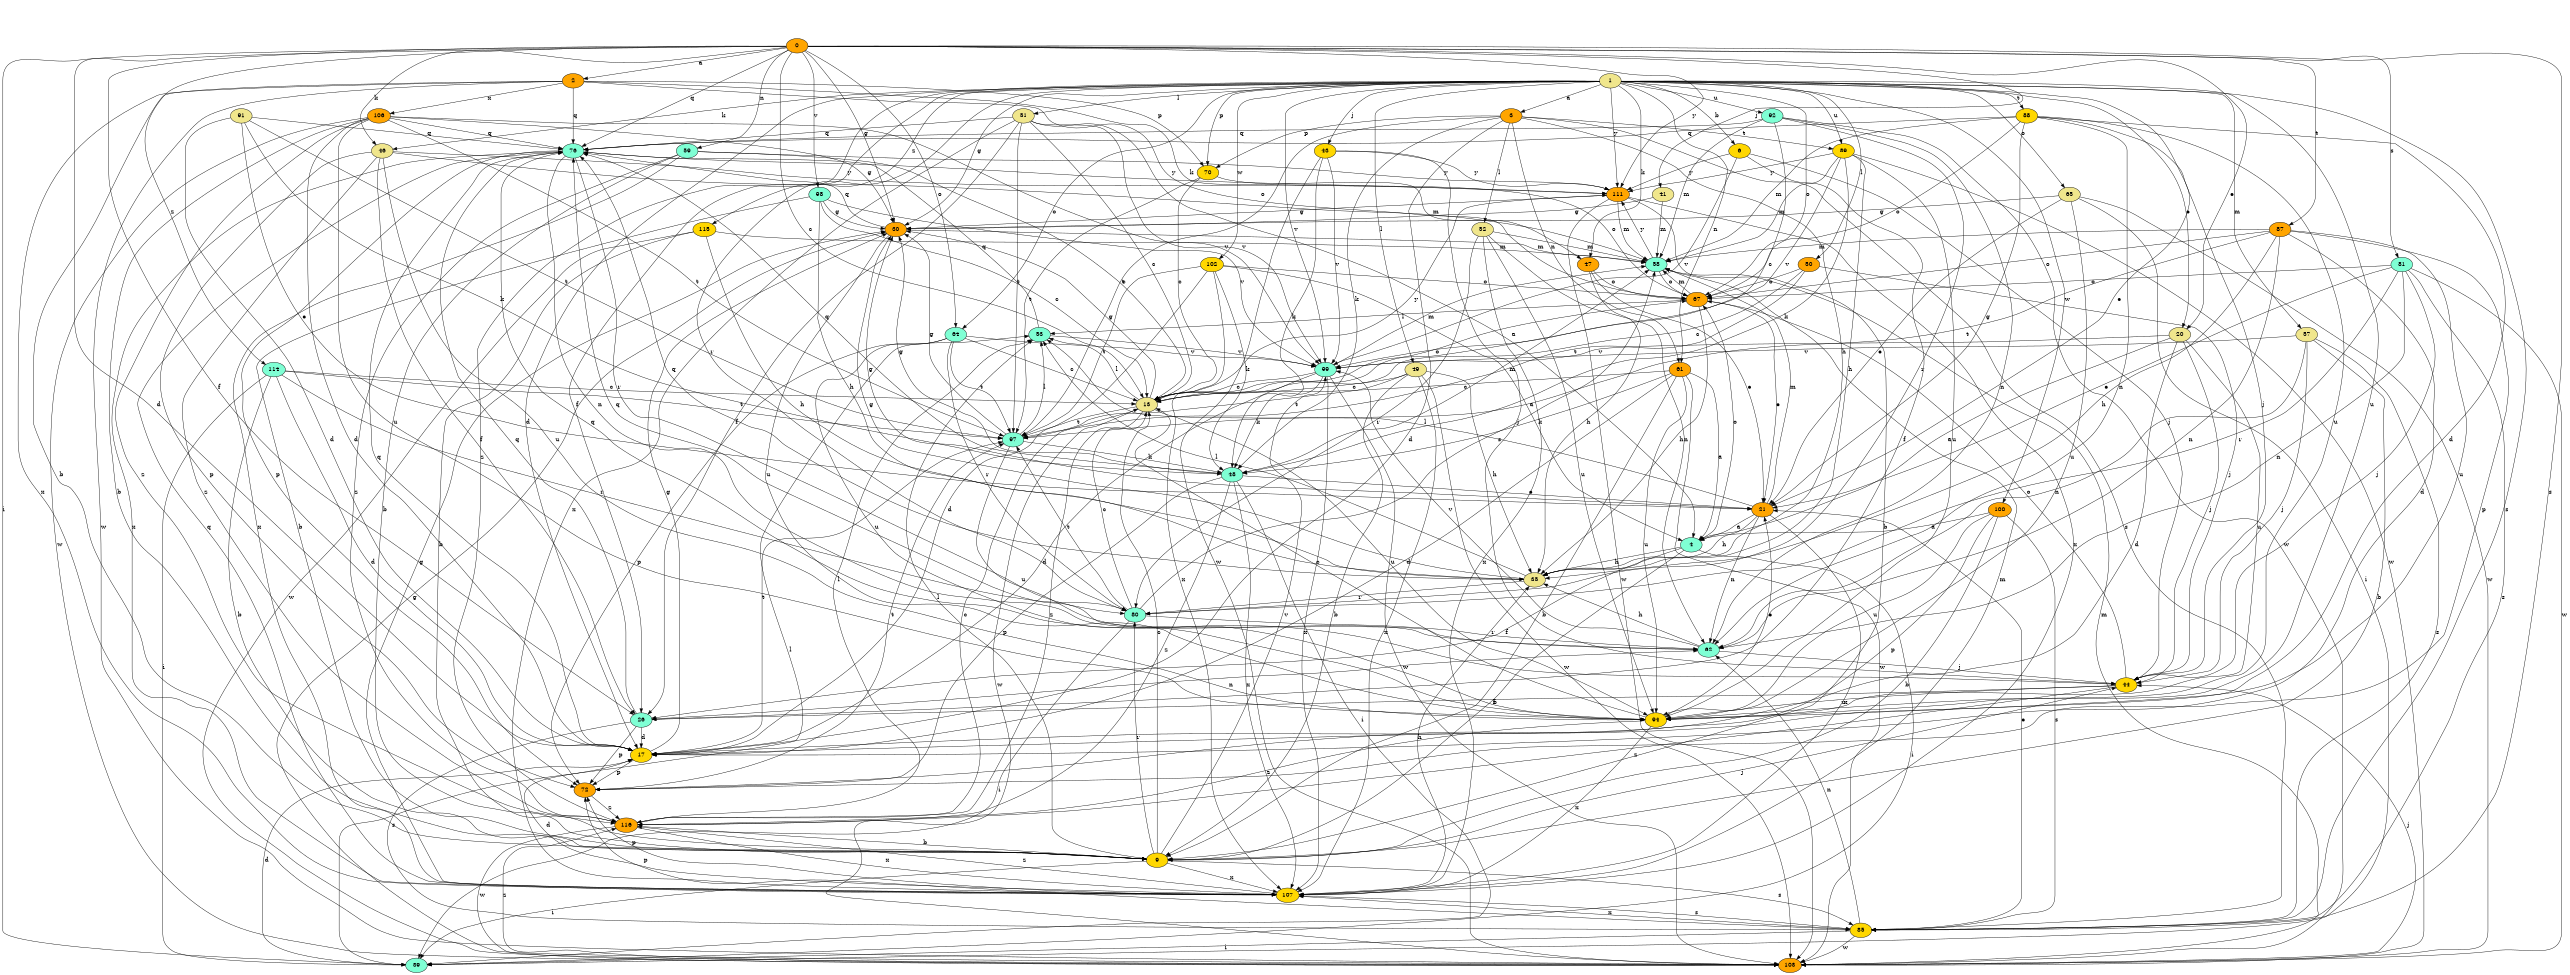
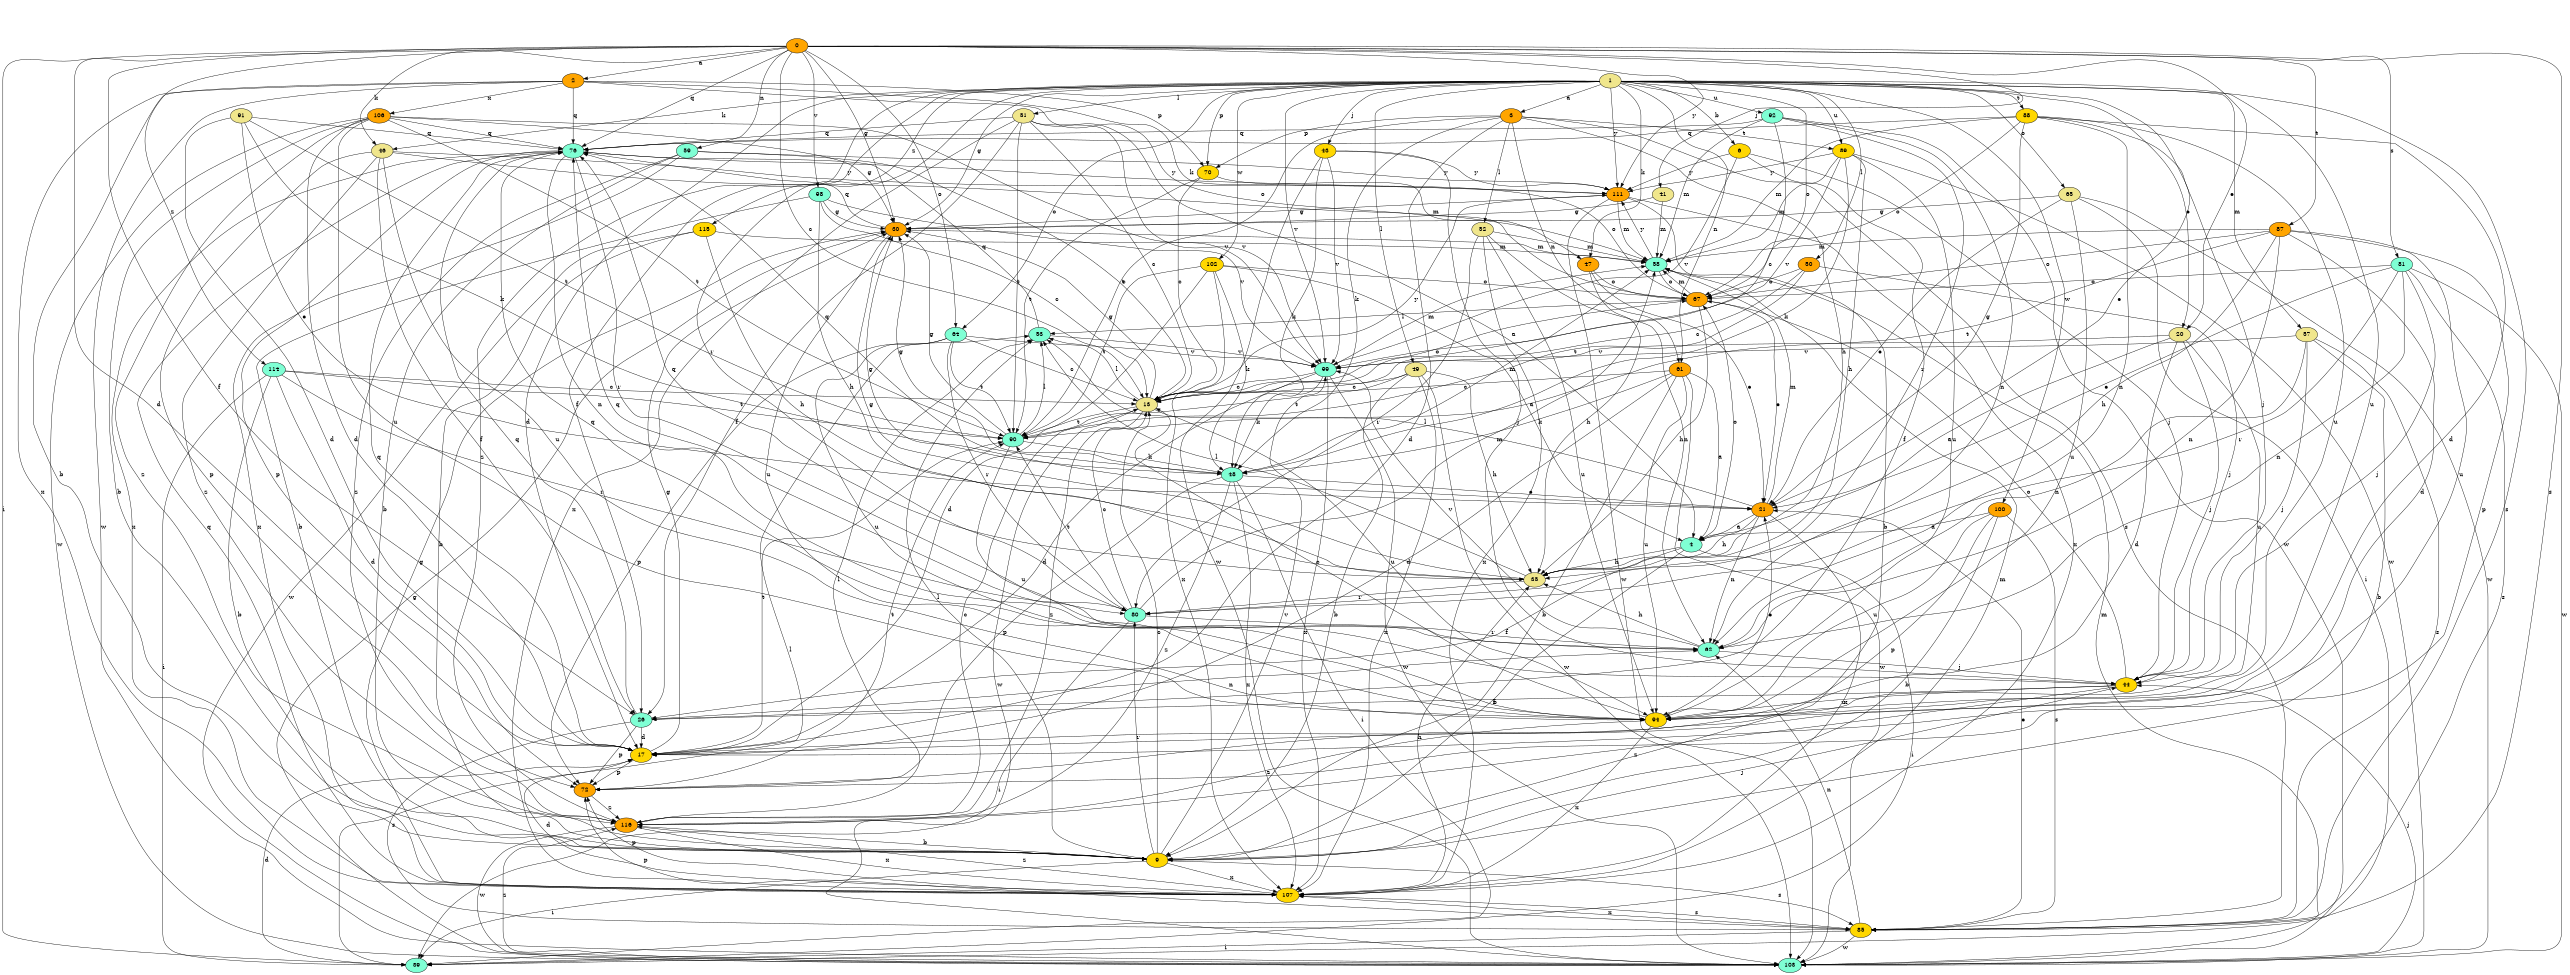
node "97": label "97" -> "90"
edge "80" -> "58": label "s" -> "m"
node "103": fillcolor orange -> aquamarine
